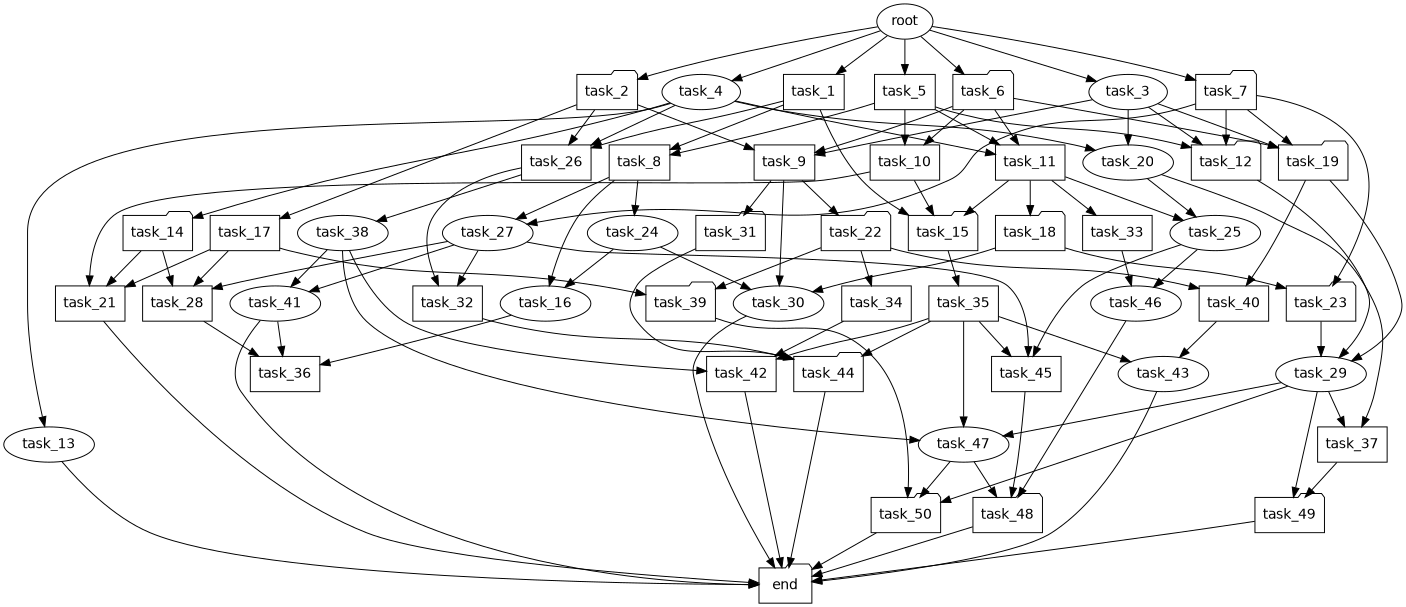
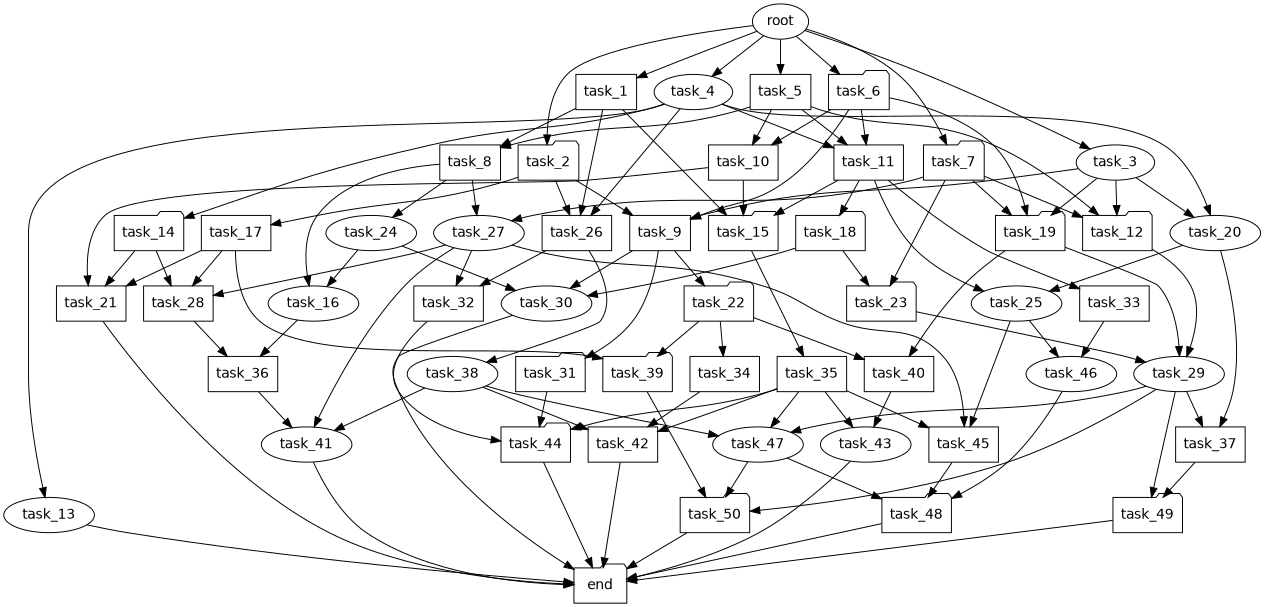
edge "task_41" -> "task_36": reversed
